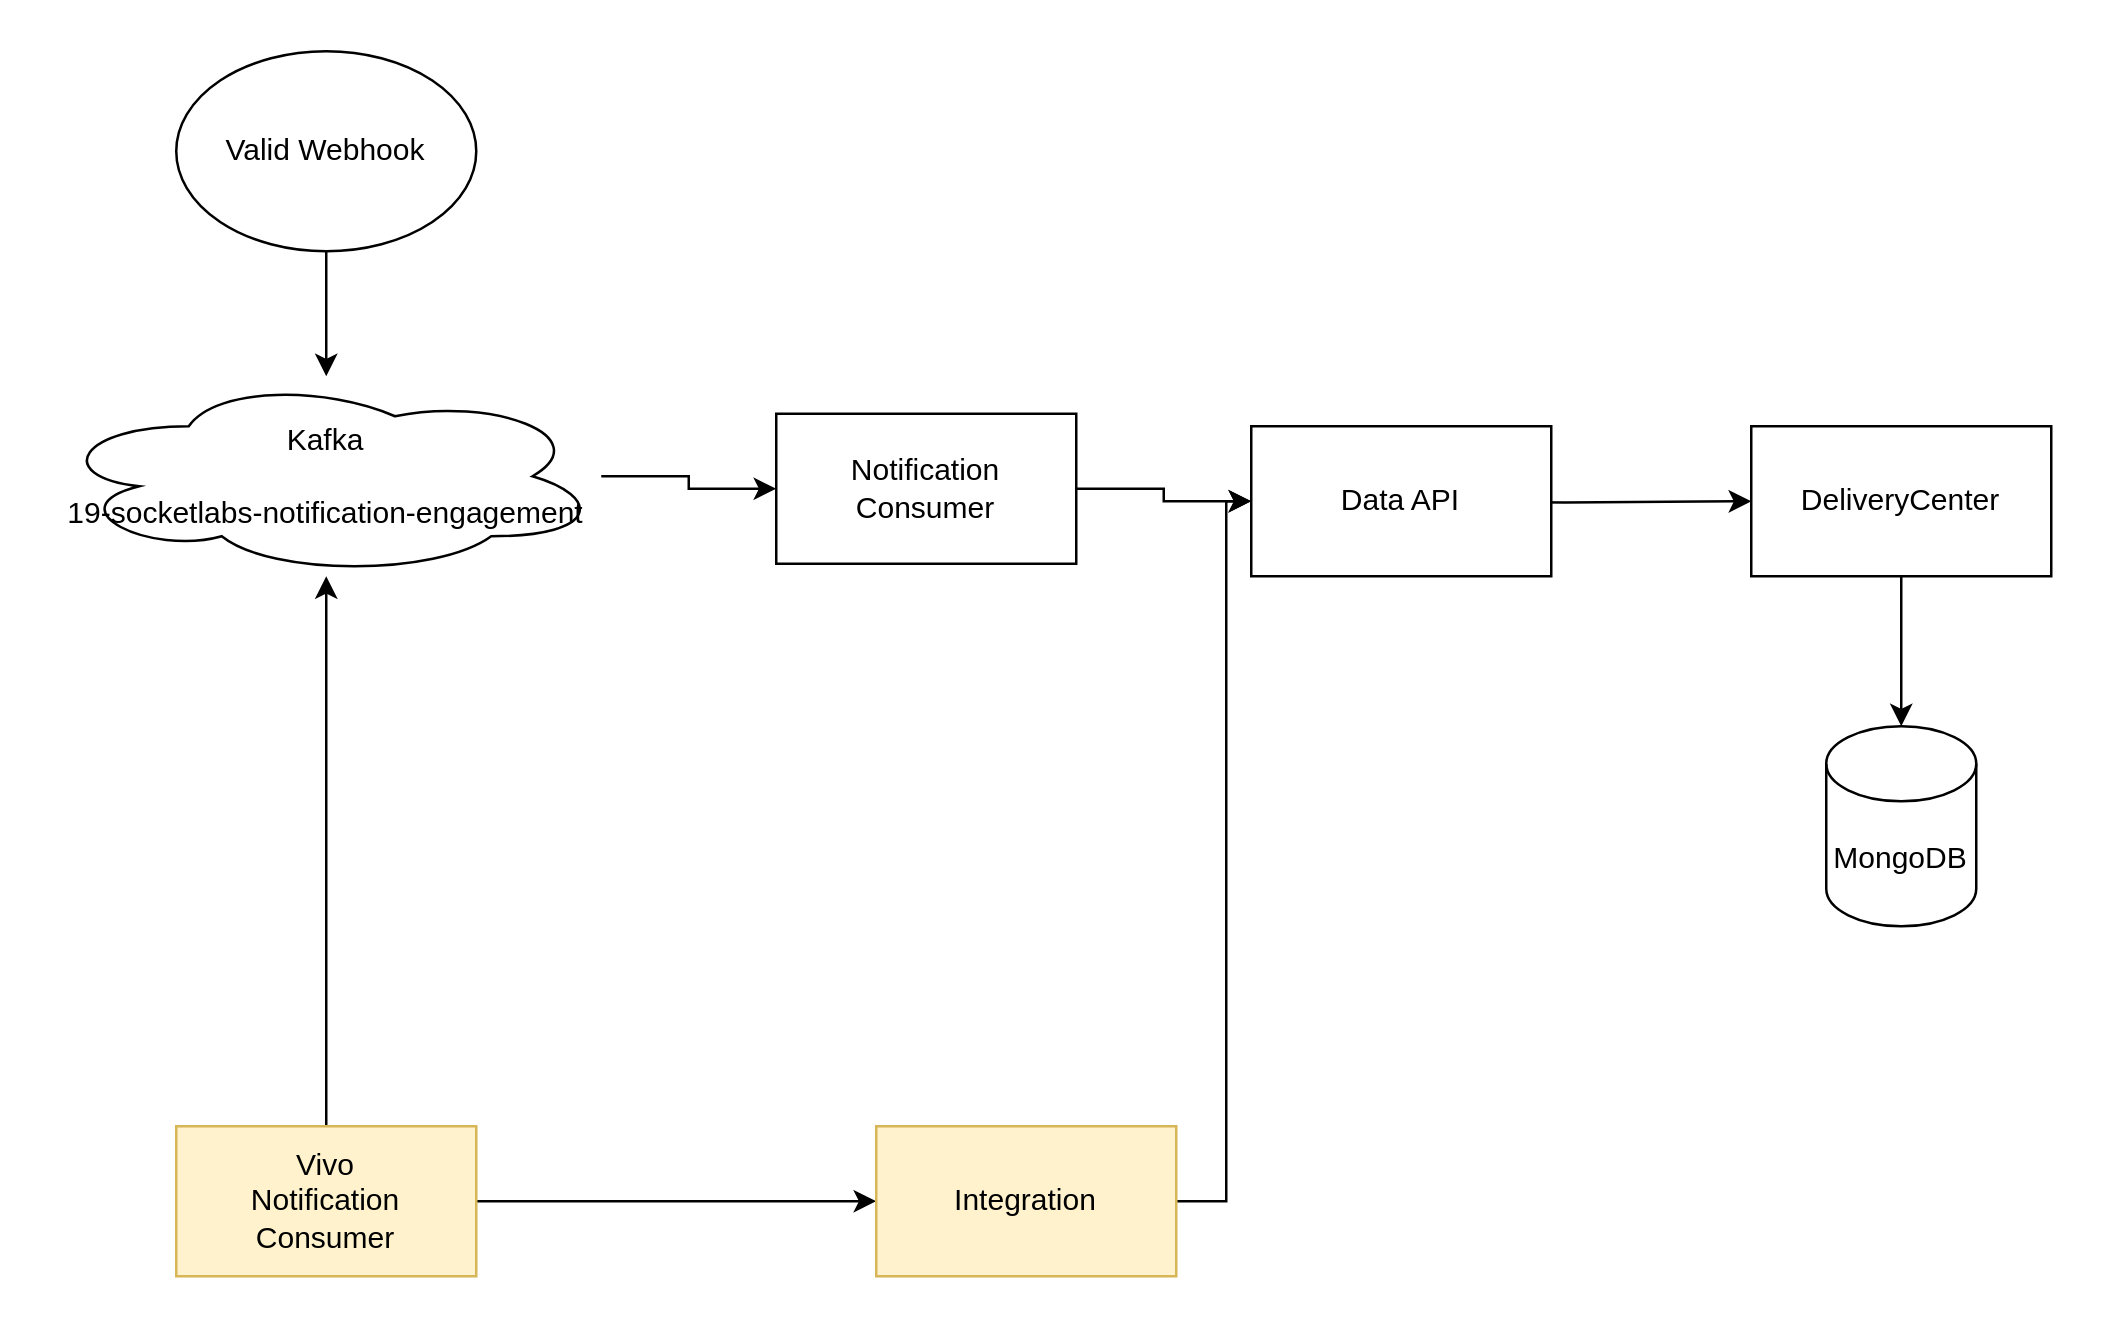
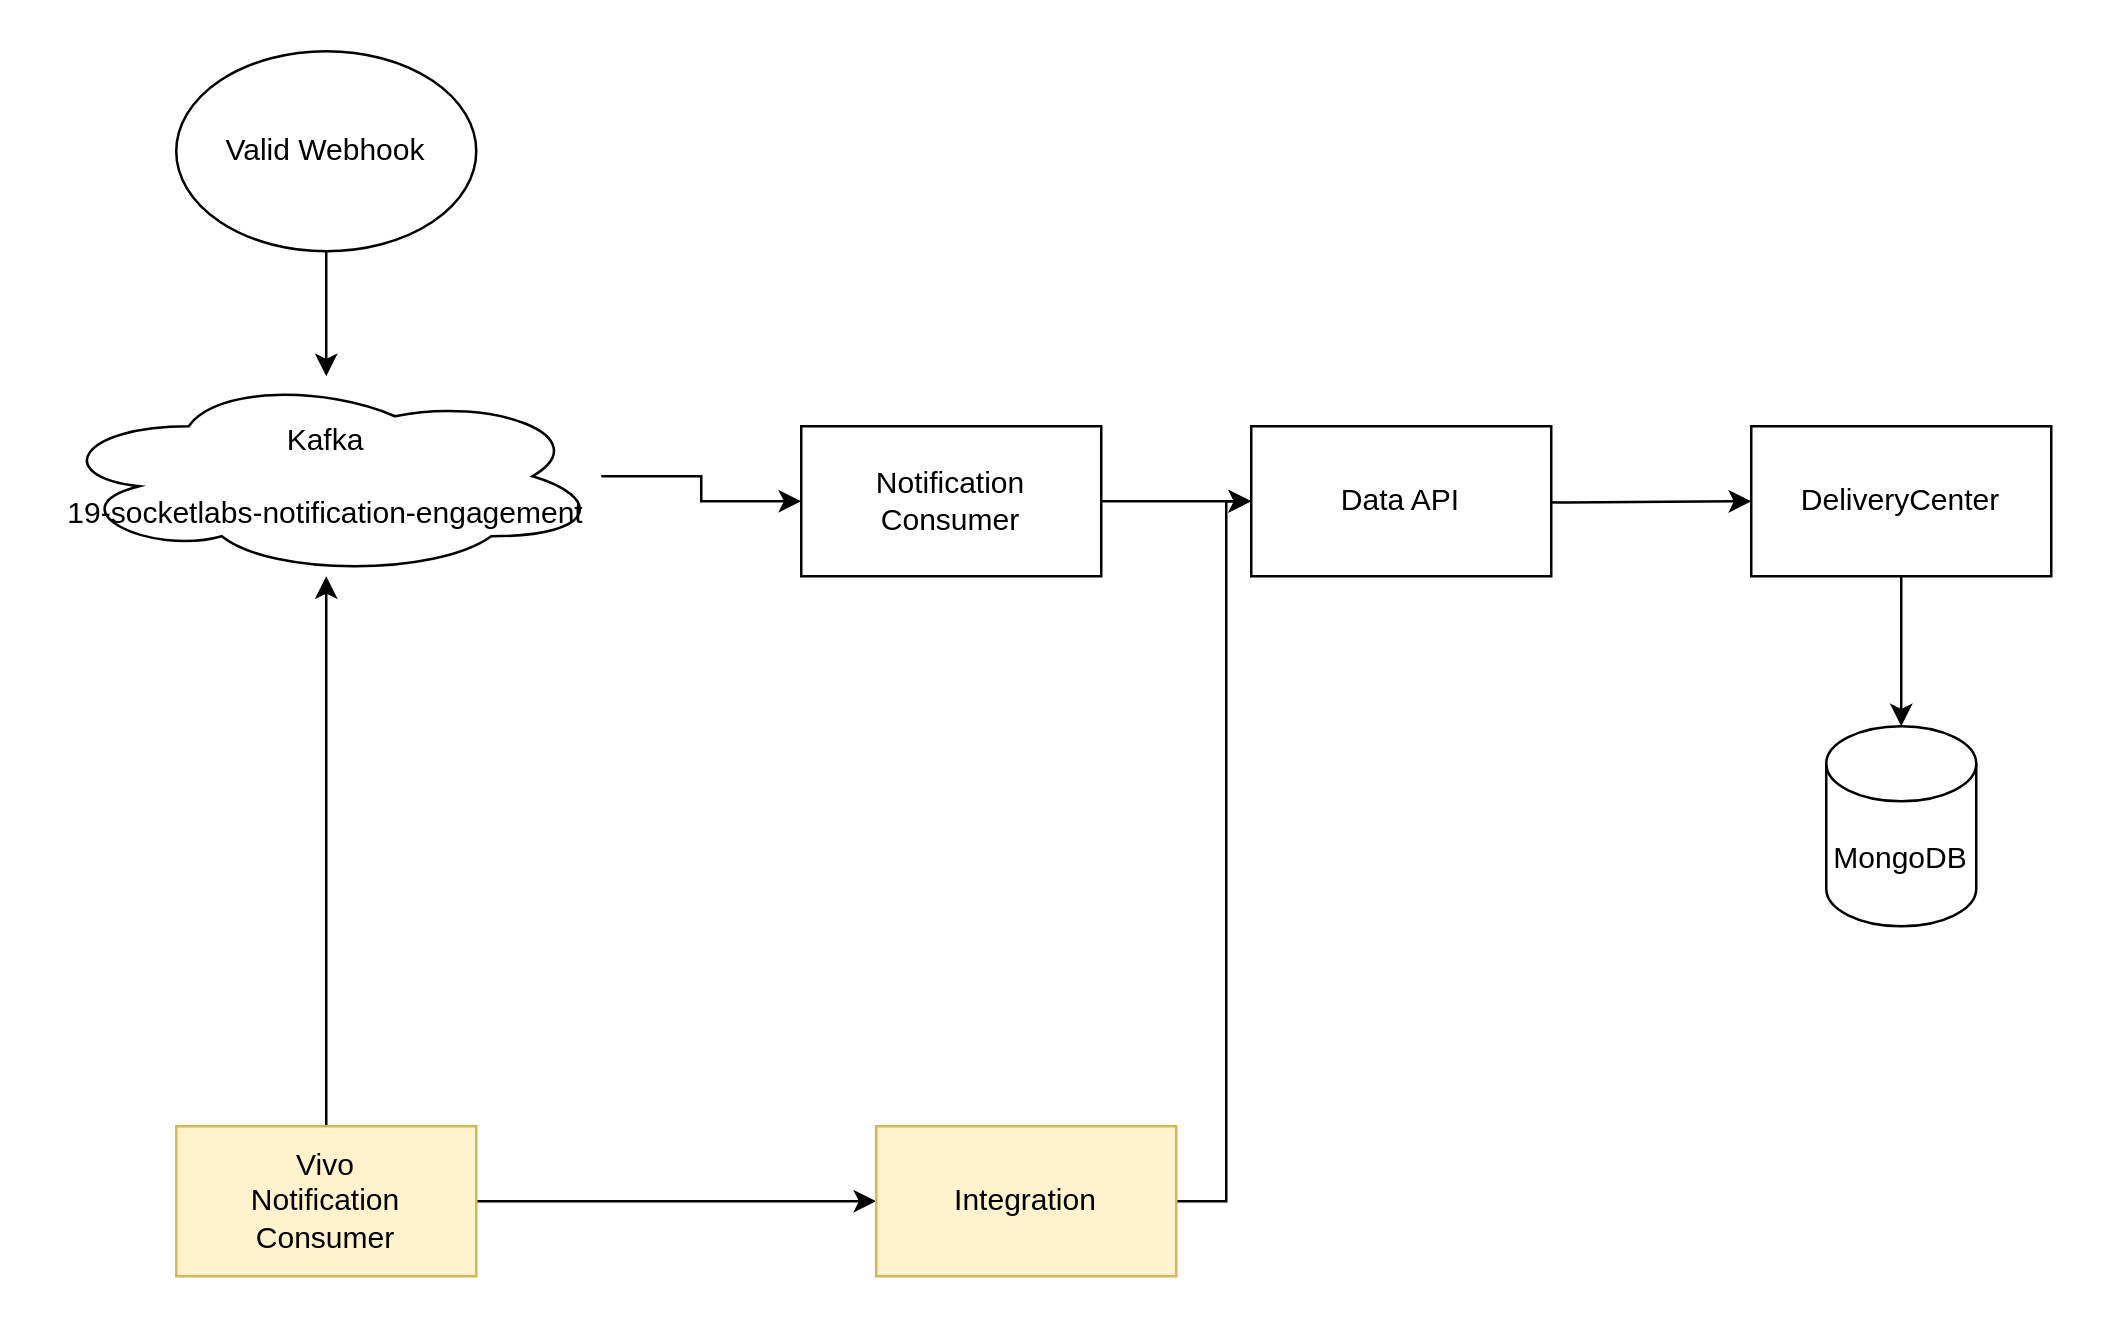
node "Notification Consumer": moved (926, 489) -> (951, 501)
